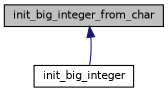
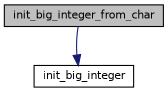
edge "init_big_integer" -> "init_big_integer_from_char": reversed
